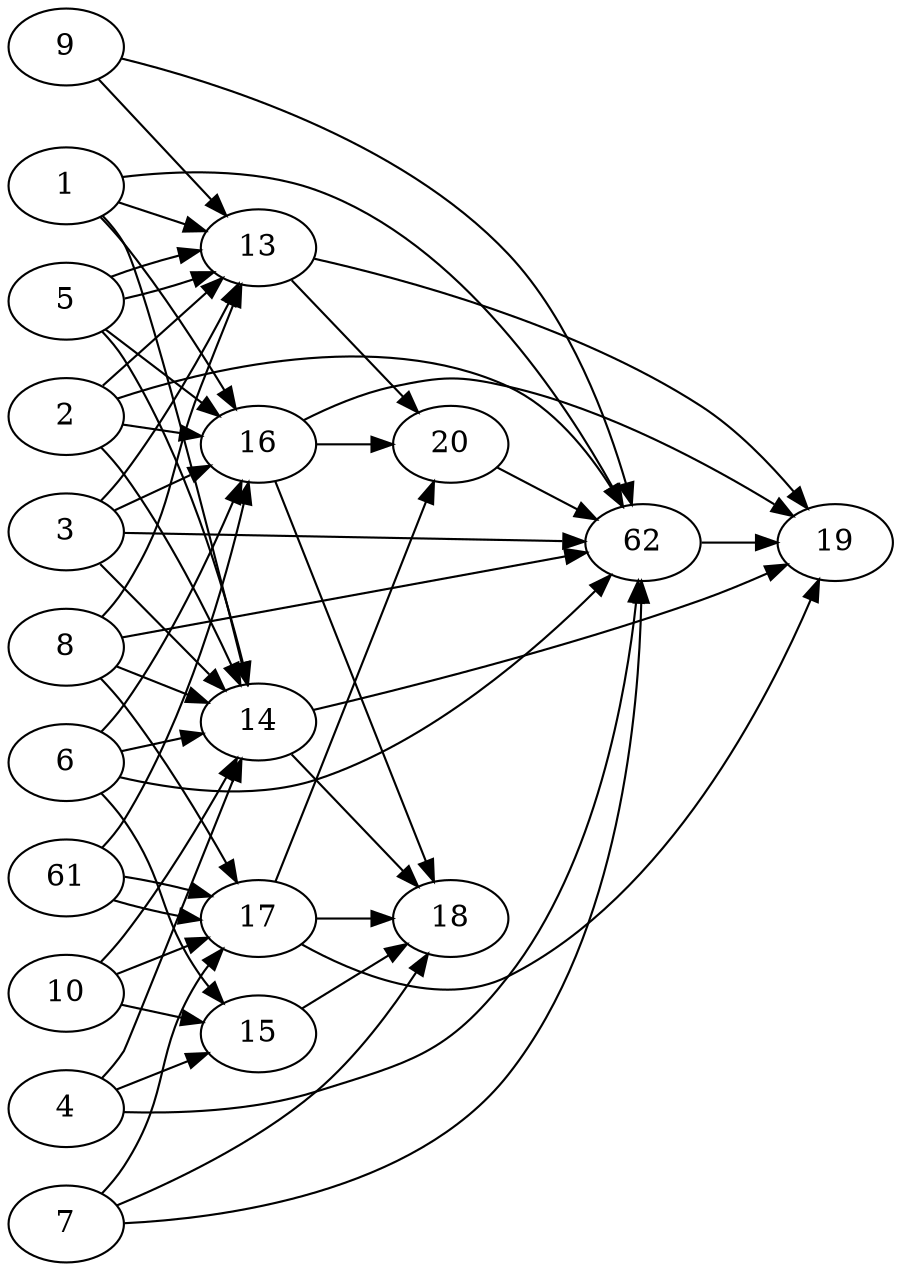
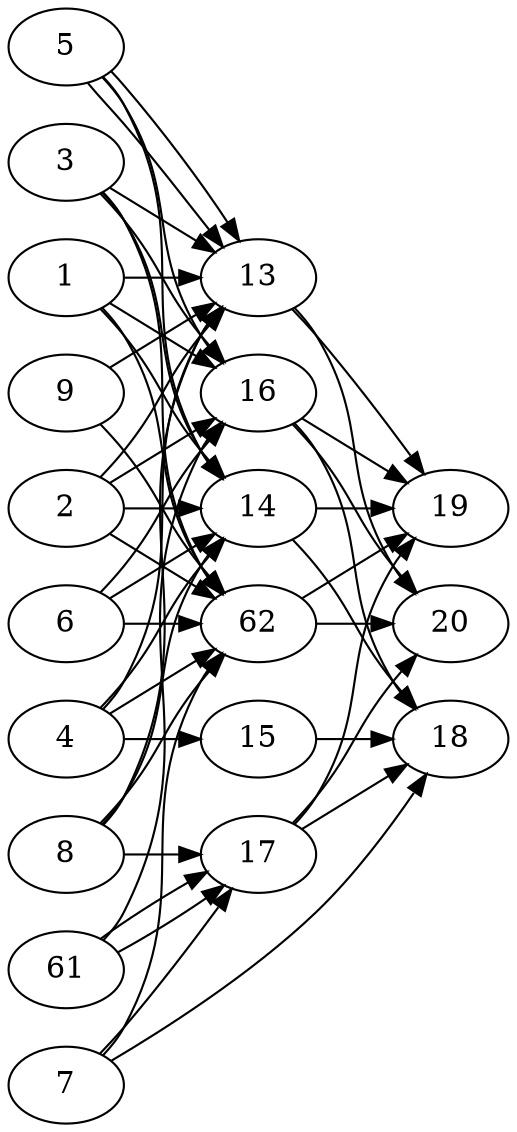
edge "20" -> "62": reversed
edge "4" -> "13": added
edge "6" -> "15": removed
node "10": removed
